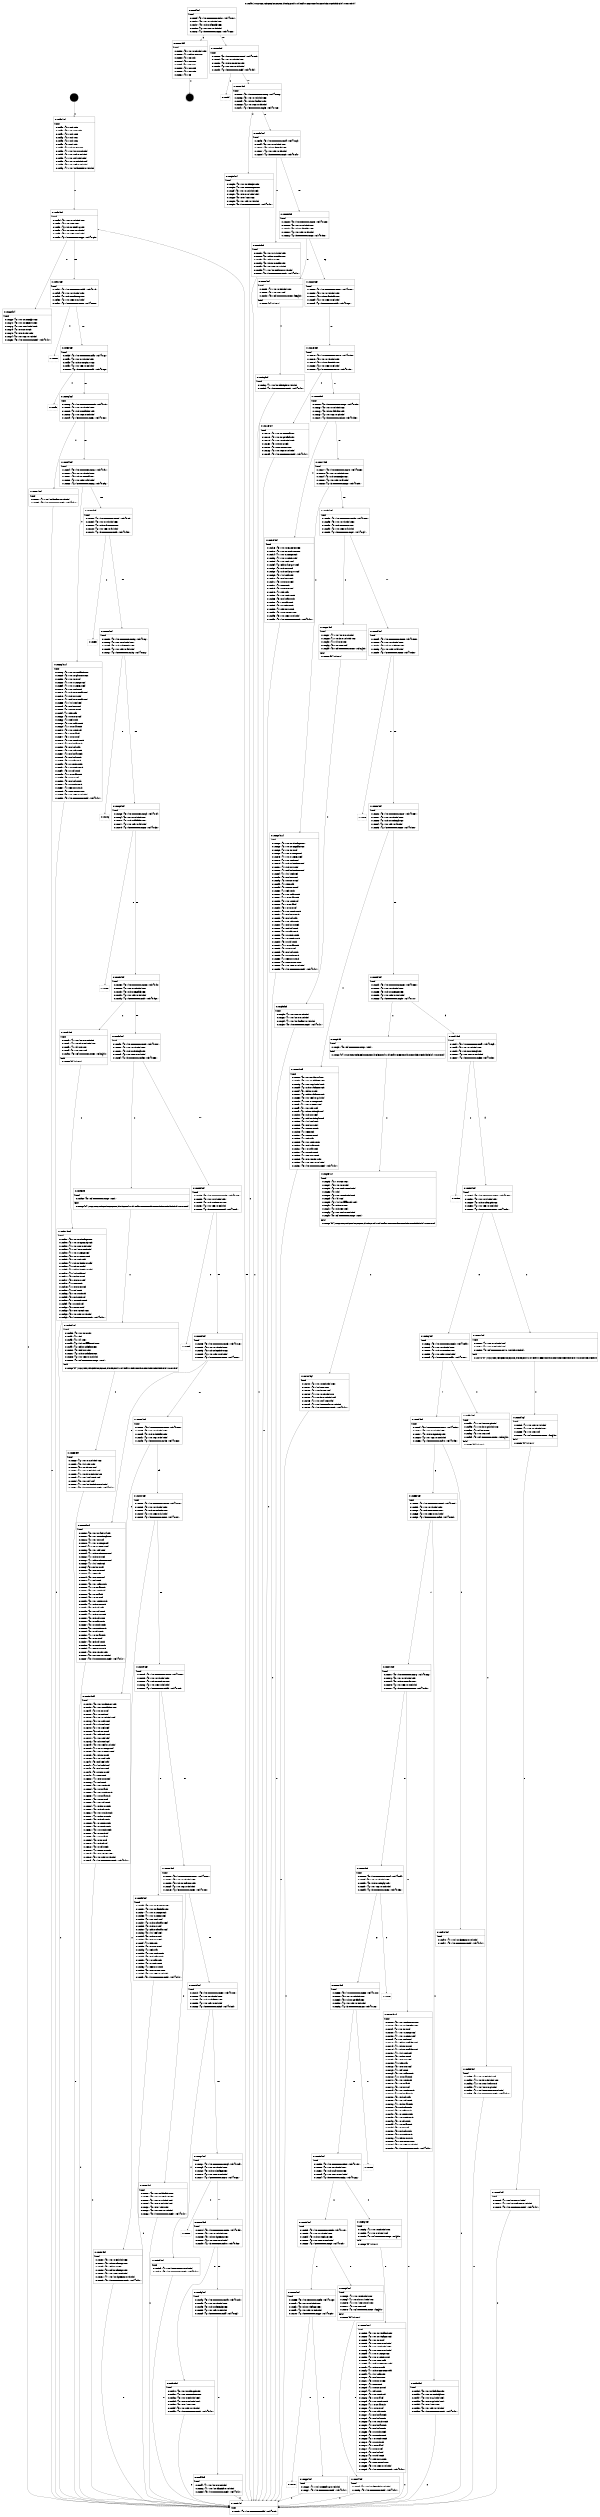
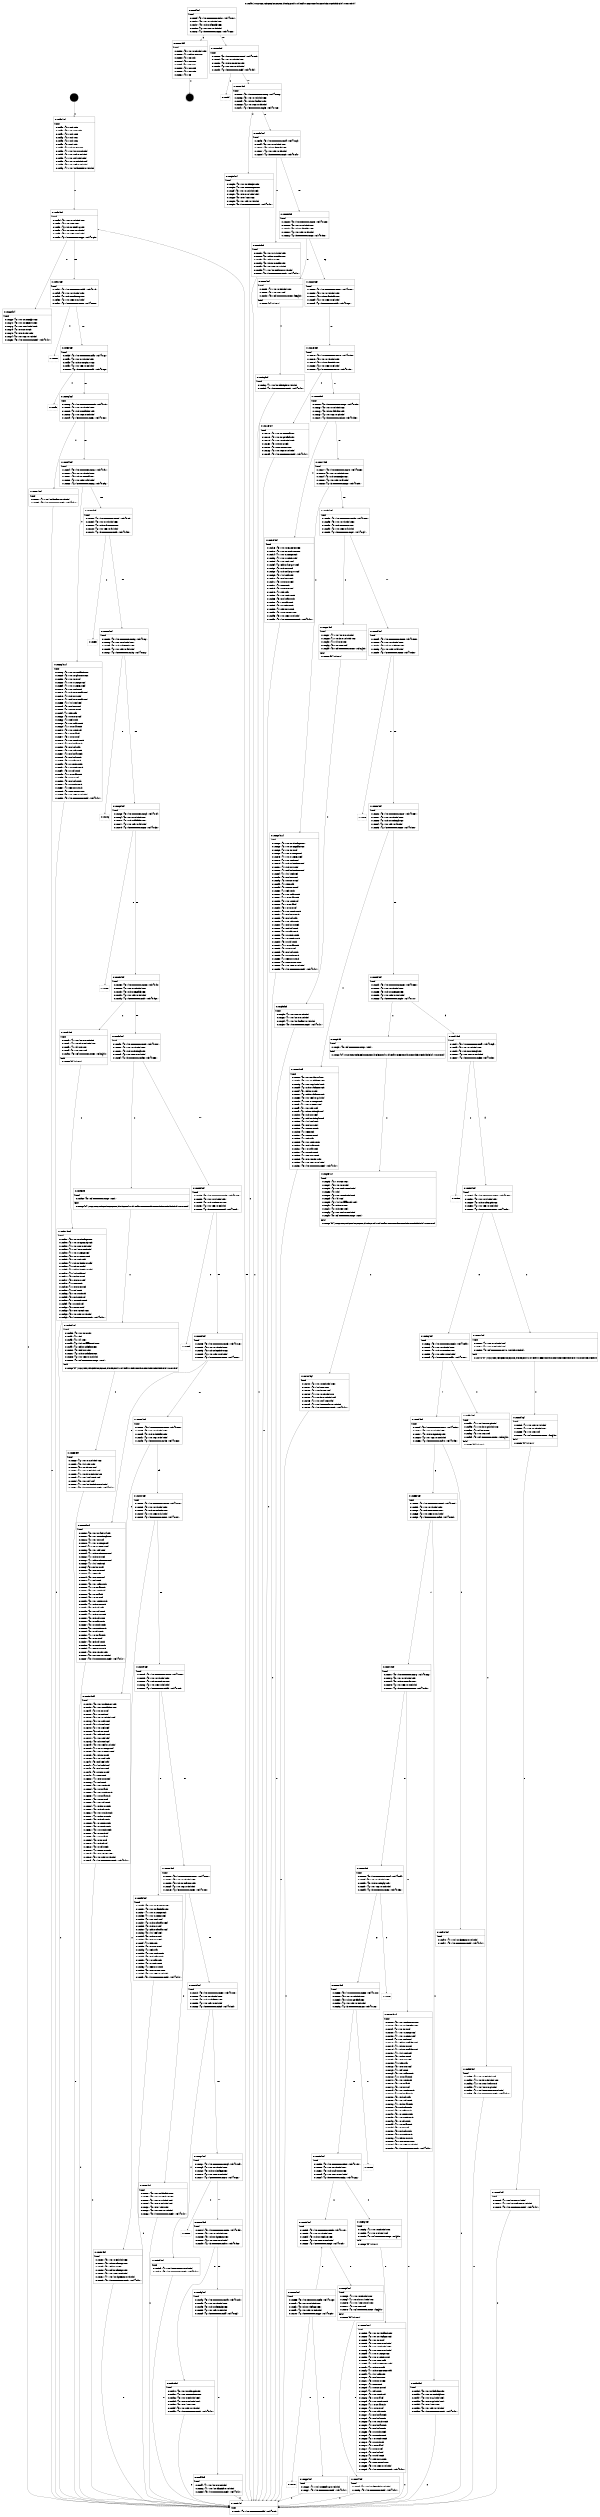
edge "0x4023d5 [25]" -> "0x4023ee [25]": reversed
